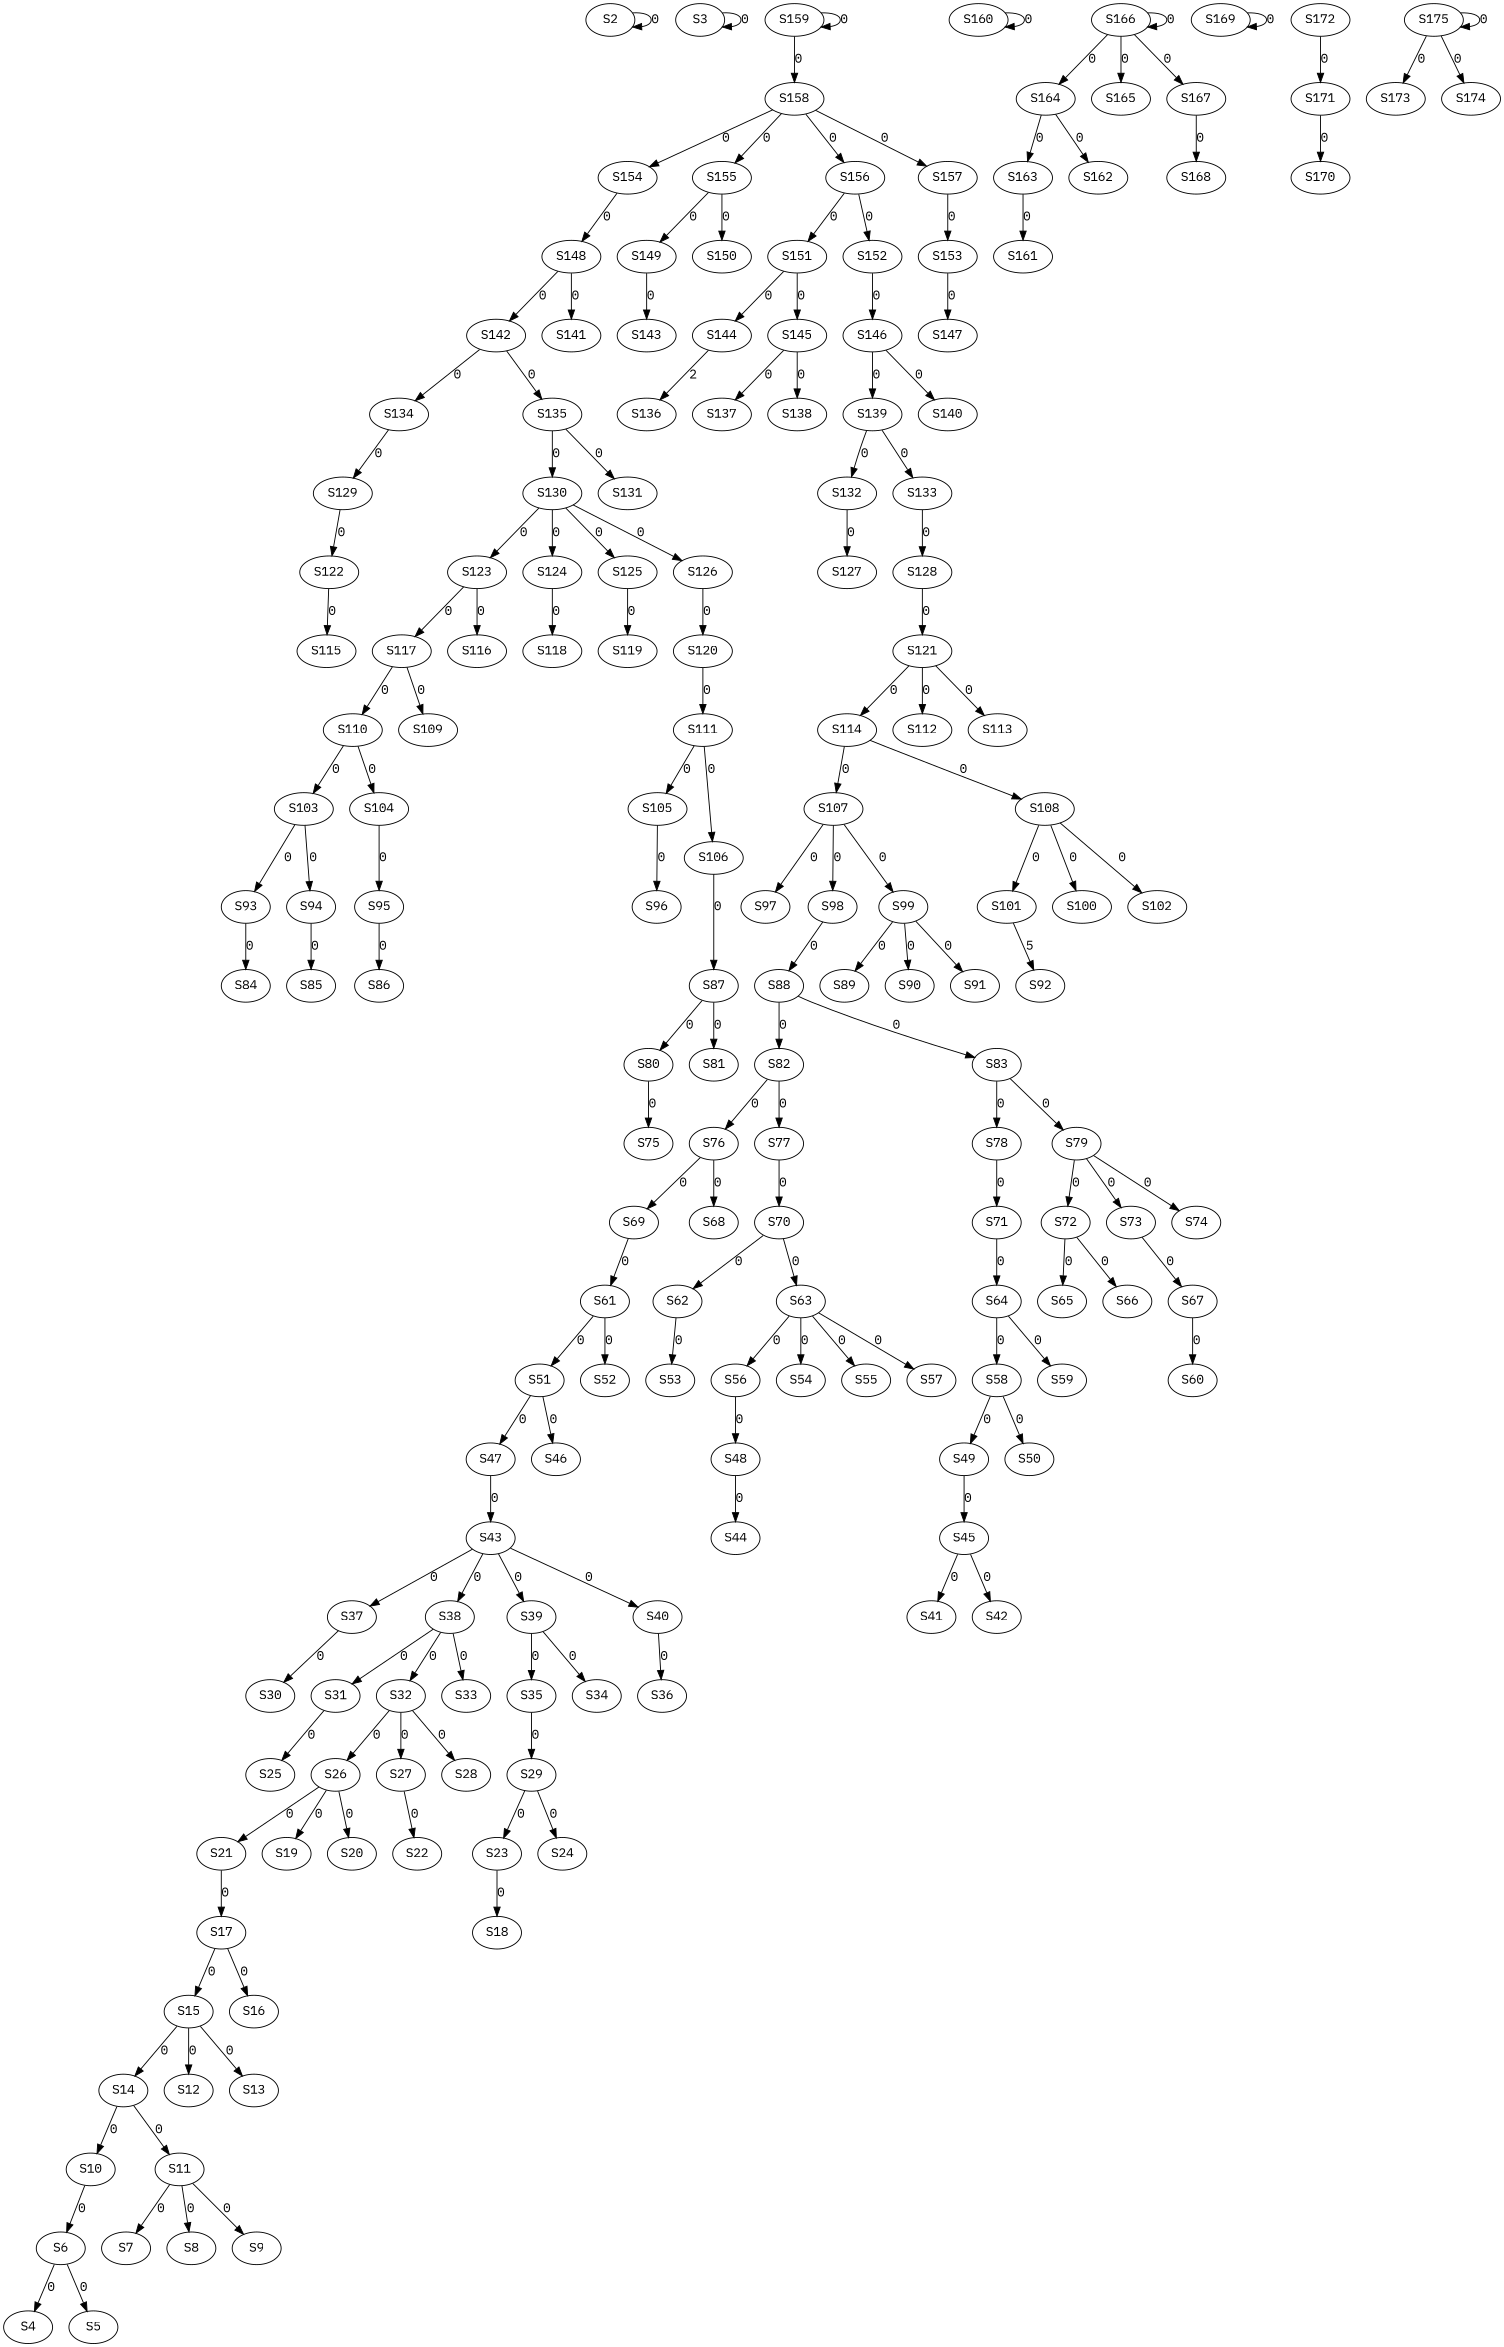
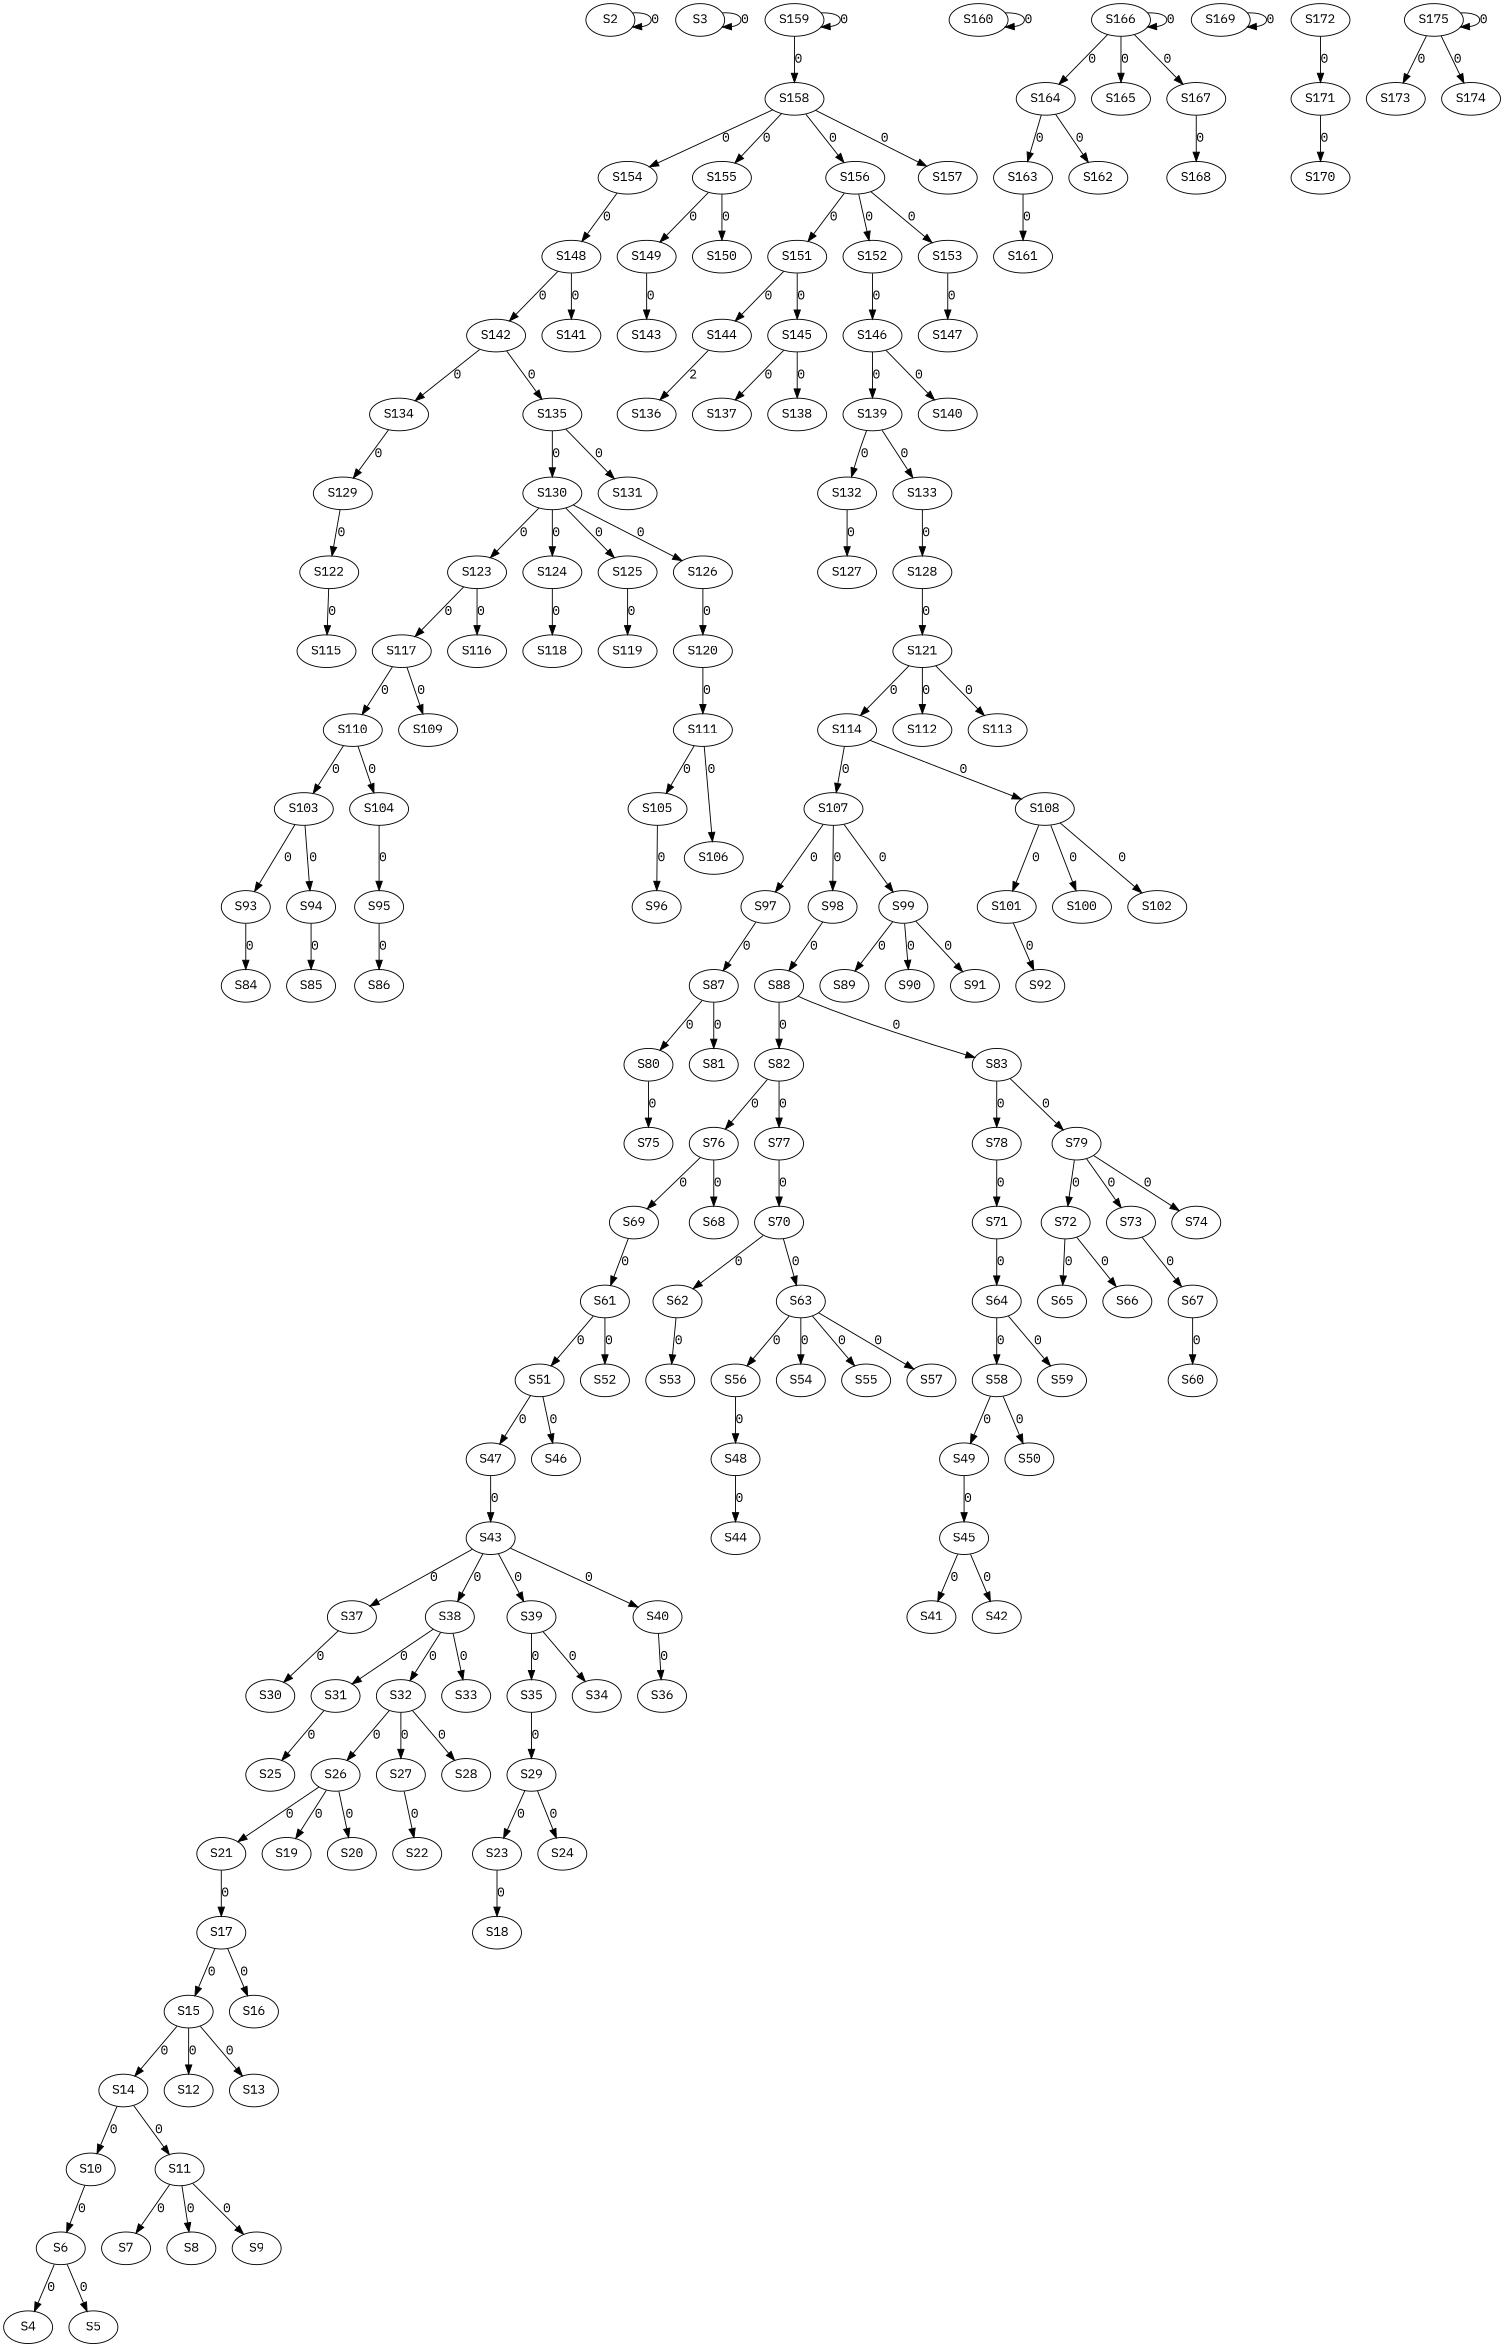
edge "S157" -> "S153": now "S156" -> "S153"
edge "S106" -> "S87": now "S97" -> "S87"
edge "S101" -> "S92": label "5" -> "0"
